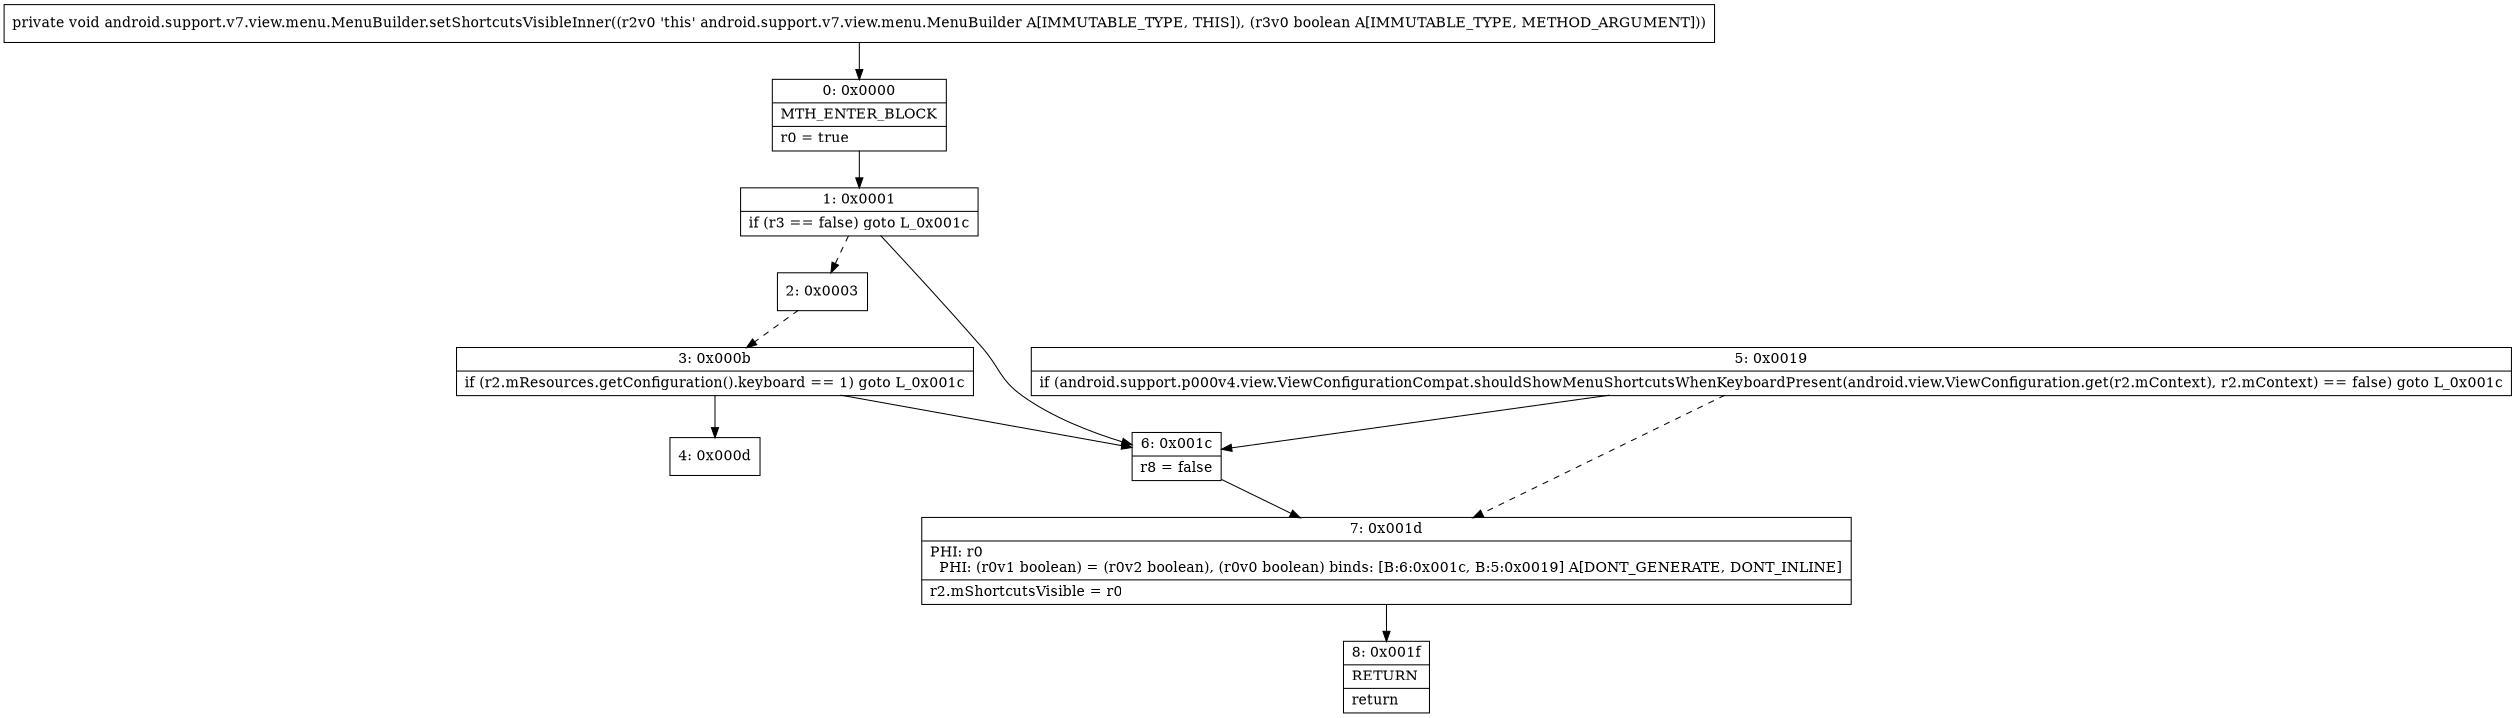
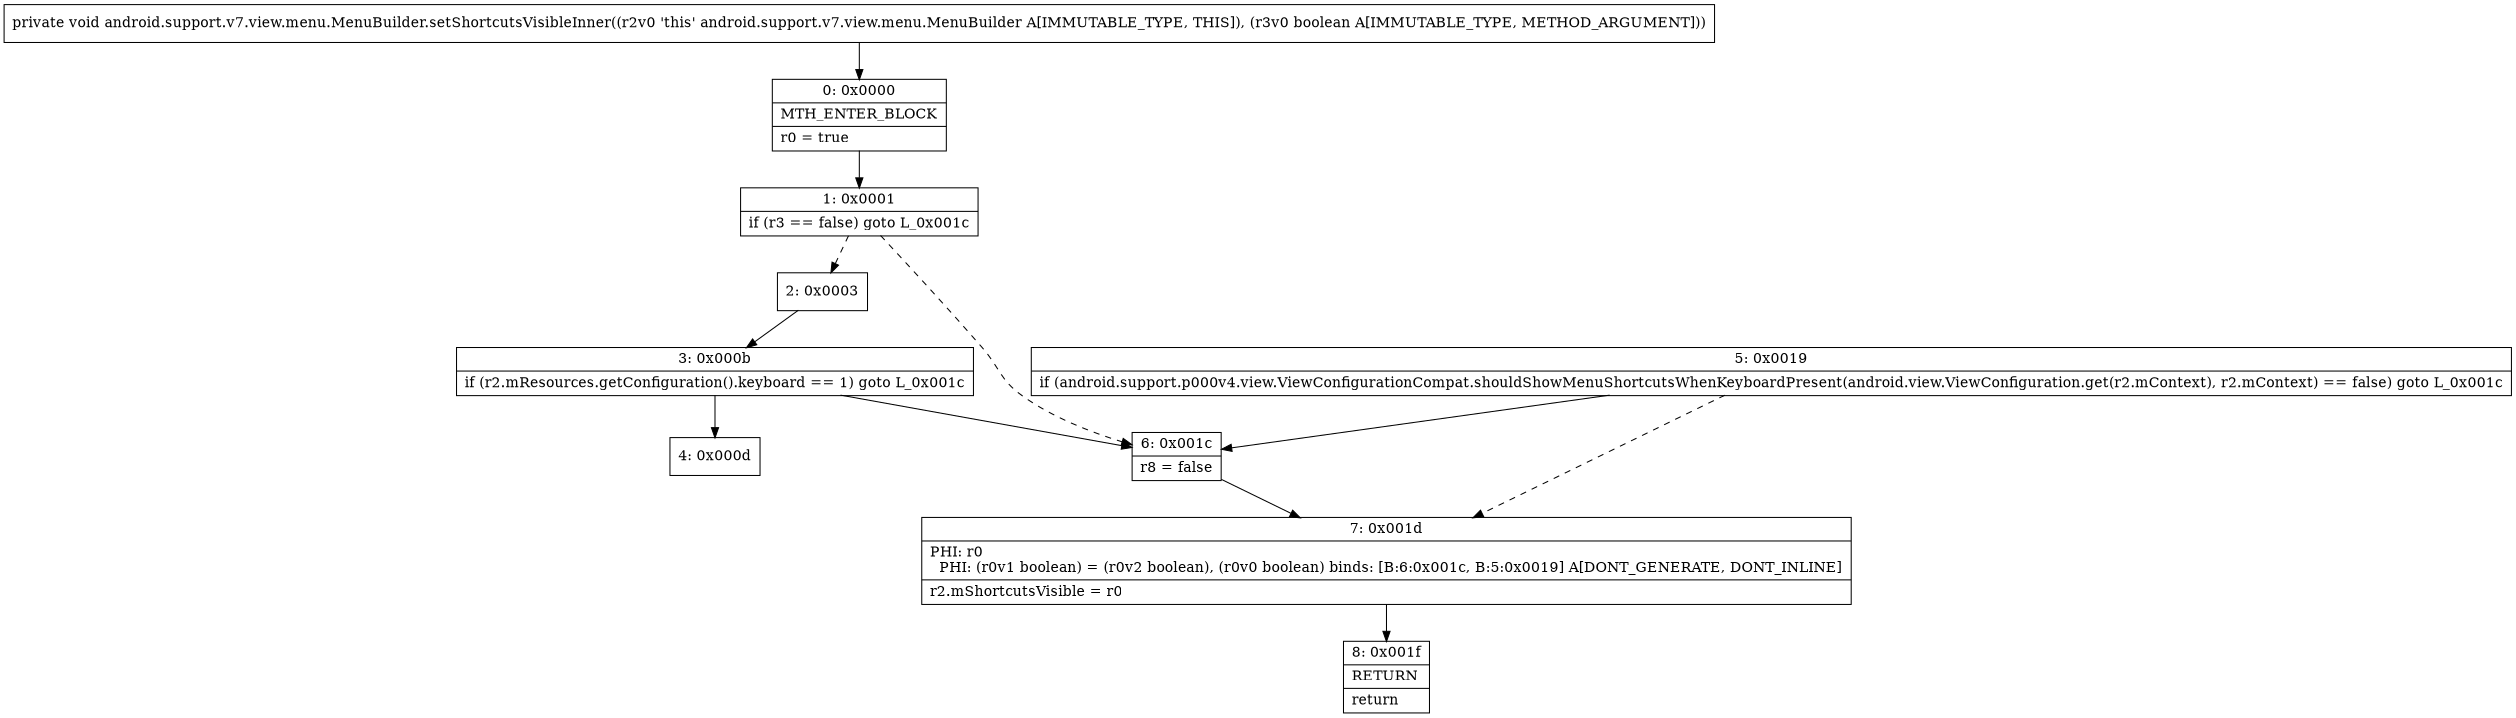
edge "2: 0x0003" -> "3: 0x000b": style dashed -> solid
edge "1: 0x0001" -> "6: 0x001c": style solid -> dashed
